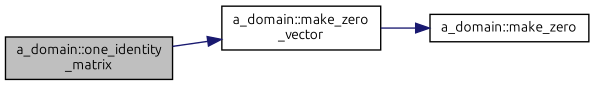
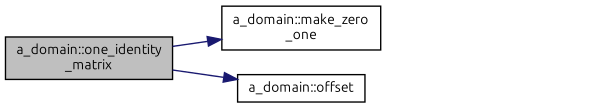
node "a_domain::make_zero _vector": label "a_domain::make_zero _vector" -> "a_domain::make_zero _one"
node "a_domain::make_zero": removed
node "a_domain::offset": added
